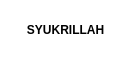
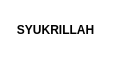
node "SYUKRILLAH": moved (66, 31) -> (56, 31)
